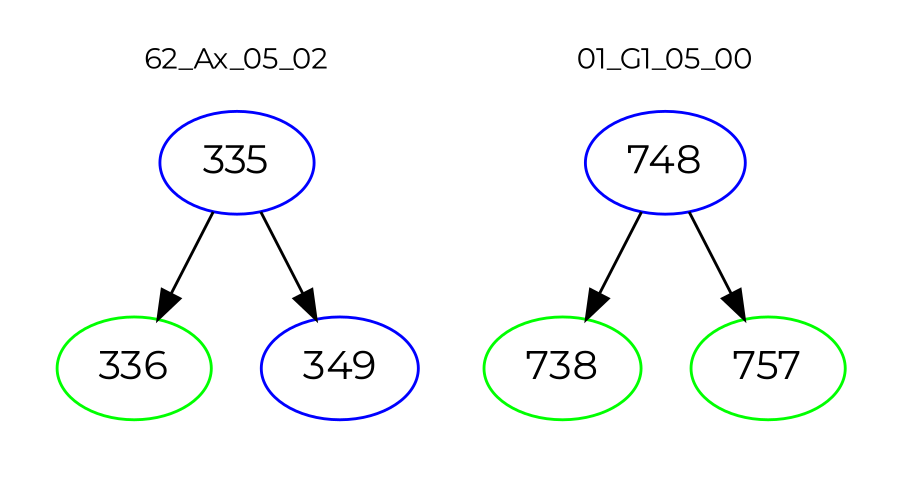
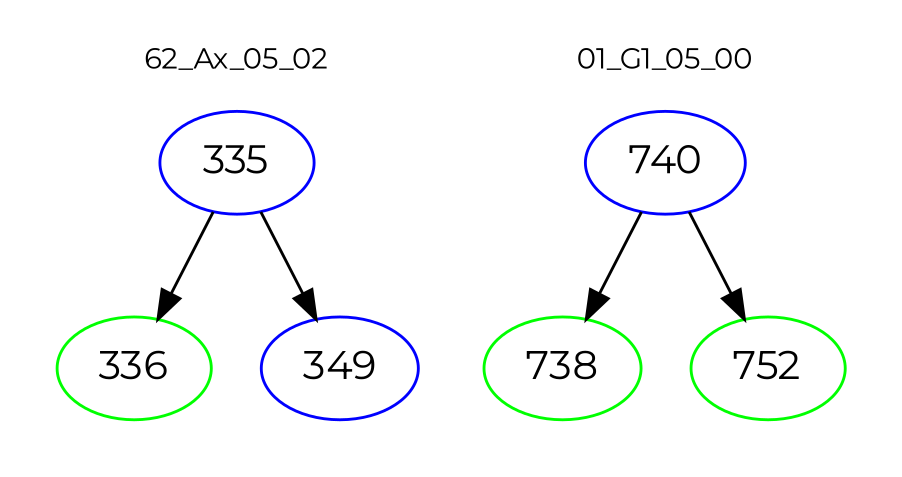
node "748": label "748" -> "740"
node "757": label "757" -> "752"
